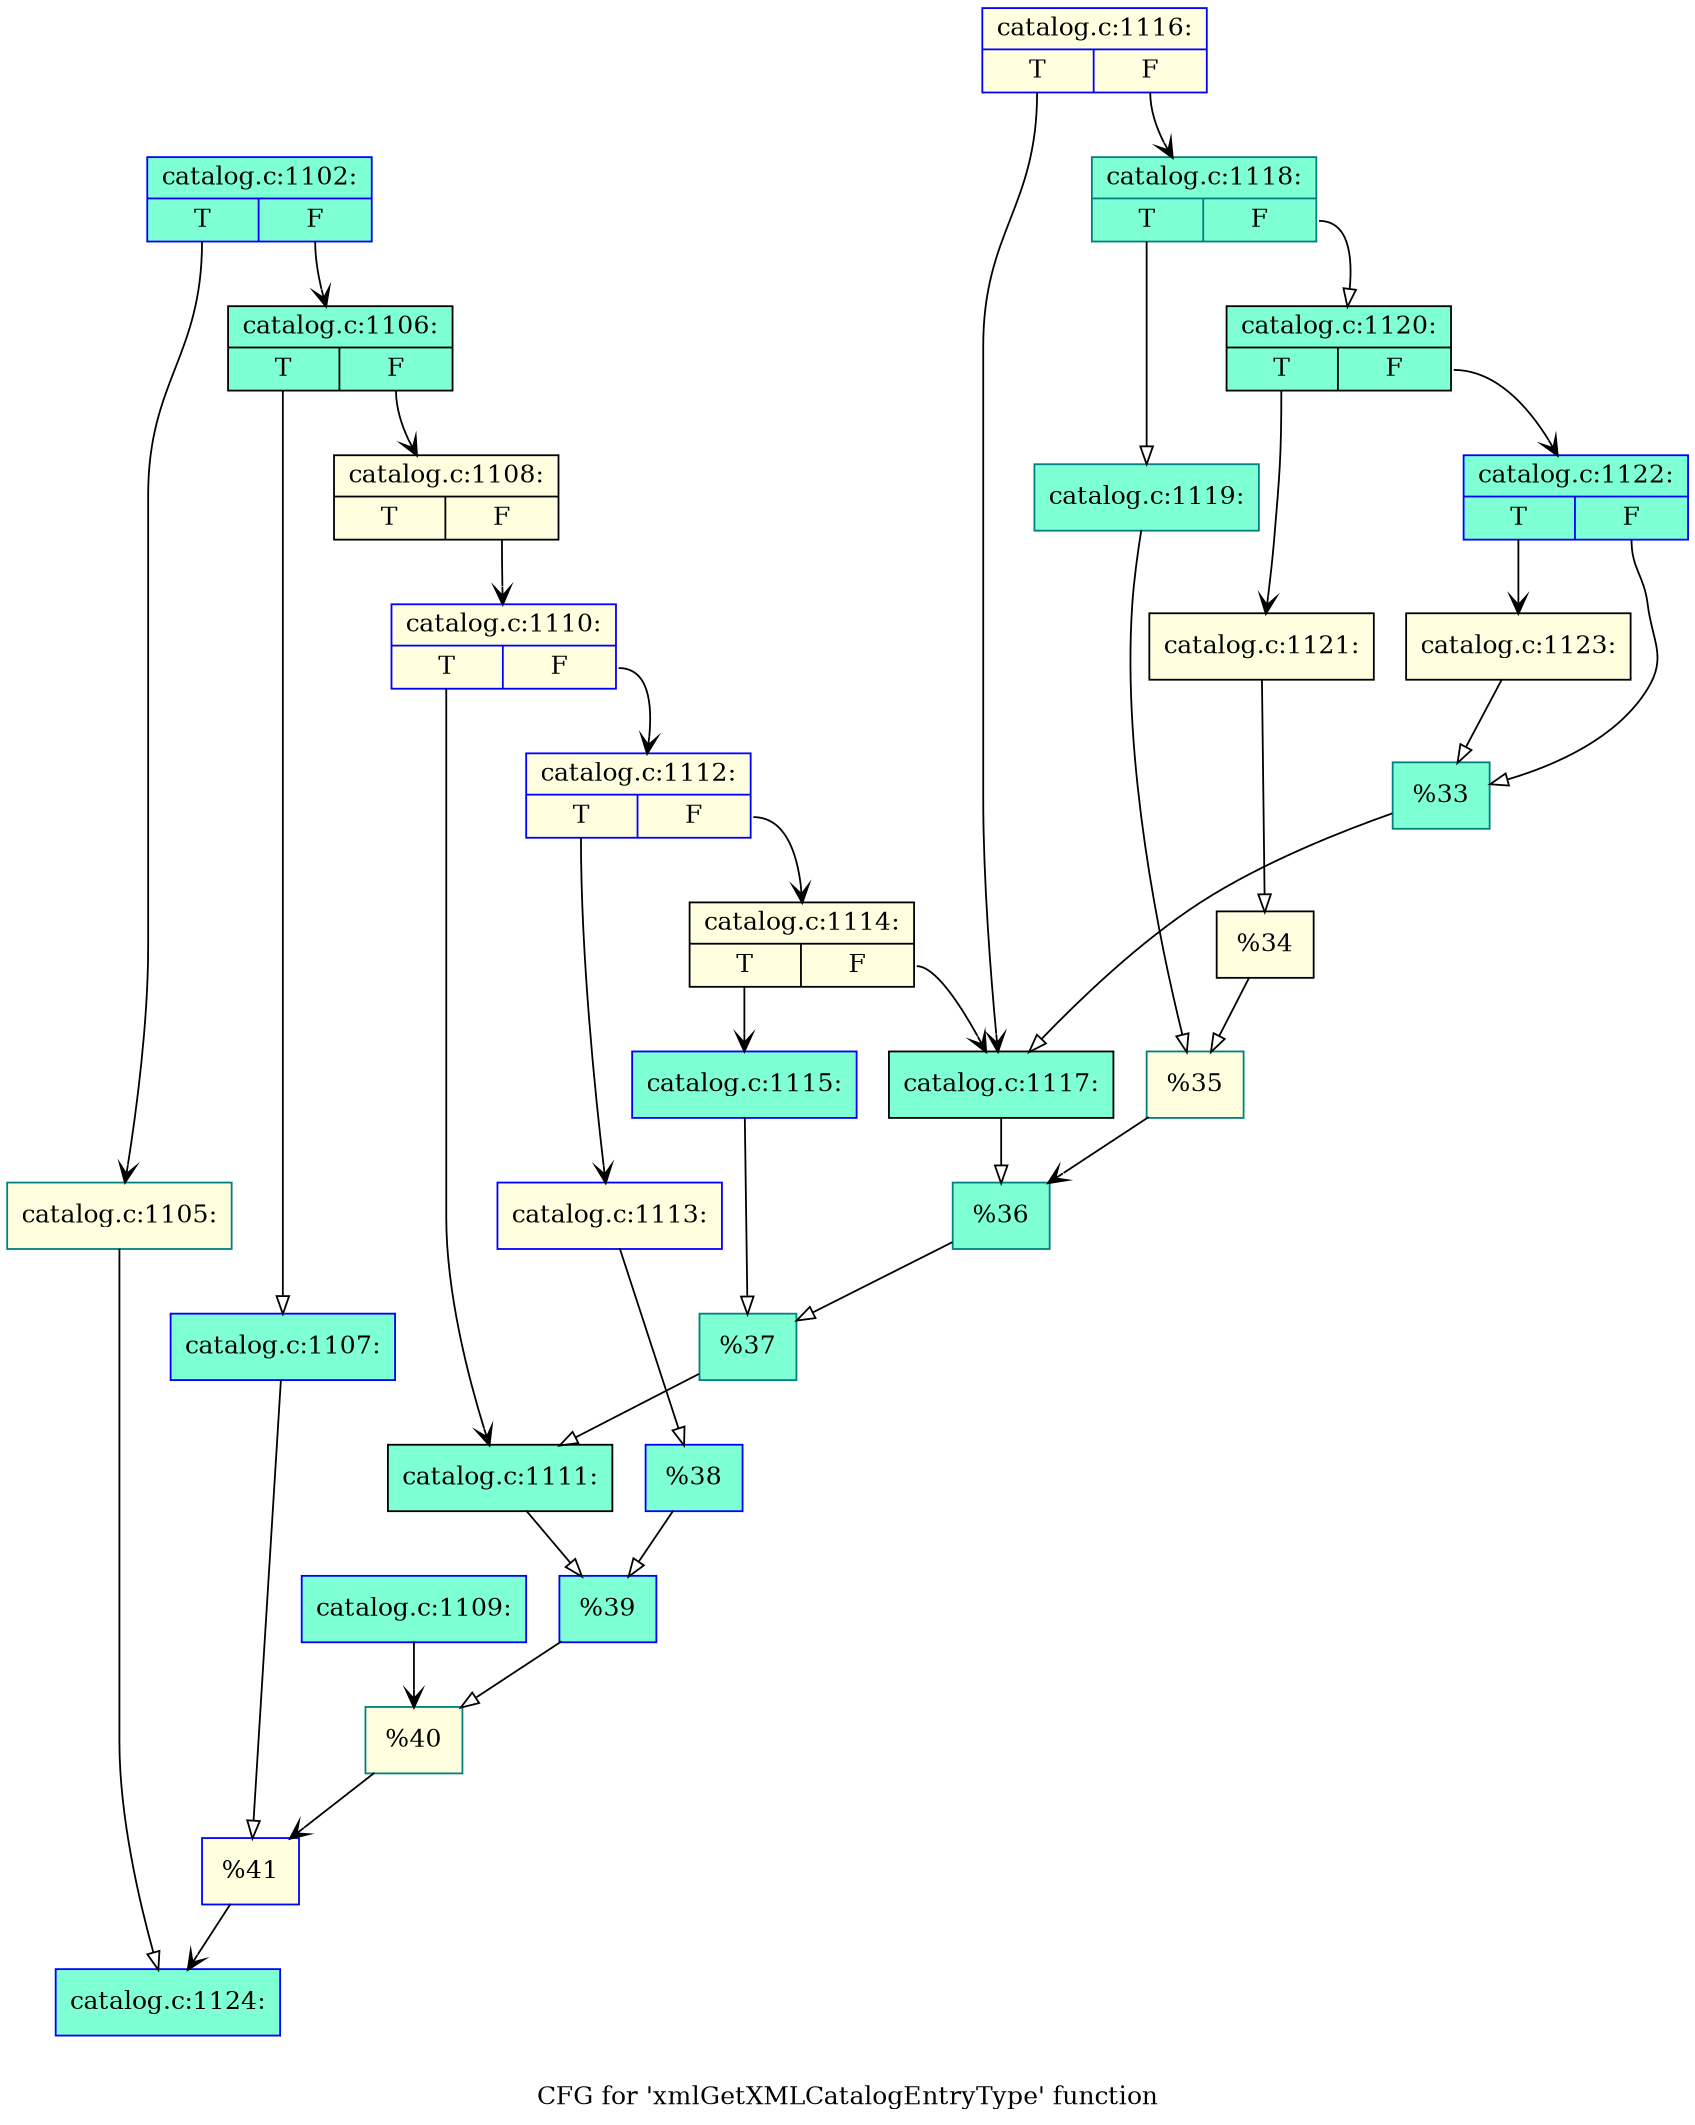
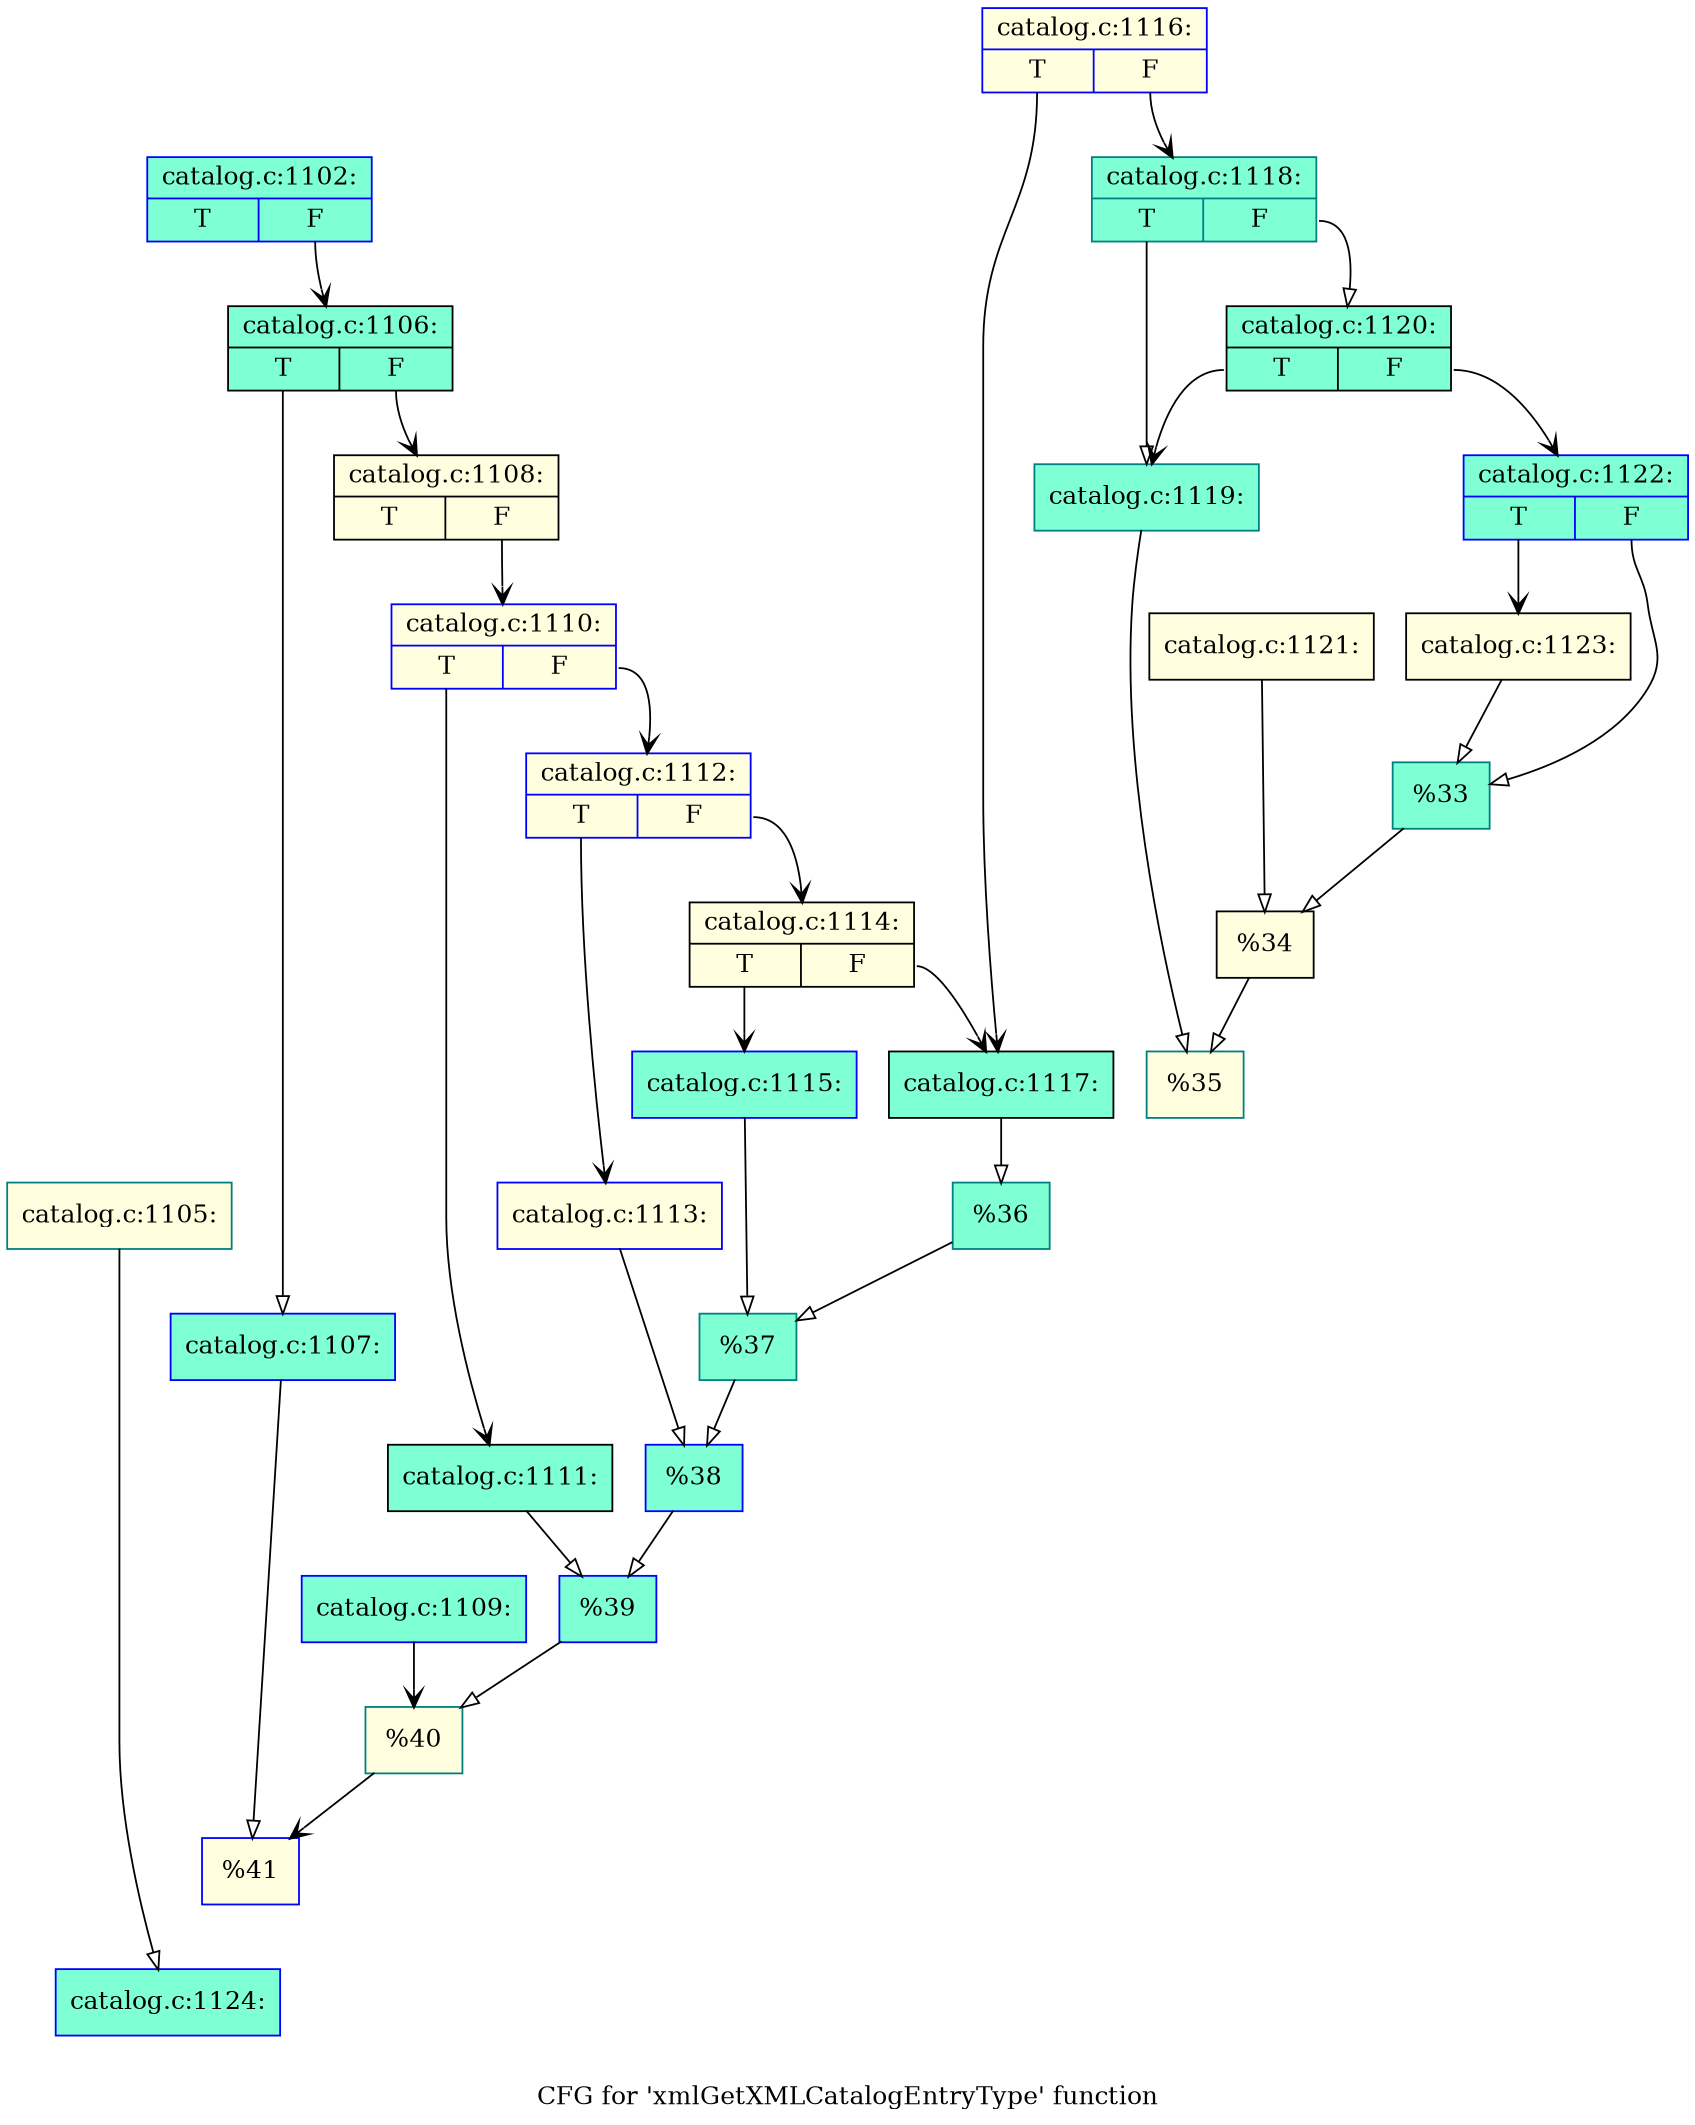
edge "catalog.c:1120:" -> "catalog.c:1121:": now "catalog.c:1120:" -> "catalog.c:1119:"
edge "catalog.c:1102:" -> "catalog.c:1105:": removed
edge "%33" -> "catalog.c:1117:": now "%33" -> "%34"
edge "%35" -> "%36": removed
edge "%37" -> "catalog.c:1111:": now "%37" -> "%38"
edge "%41" -> "catalog.c:1124:": removed
